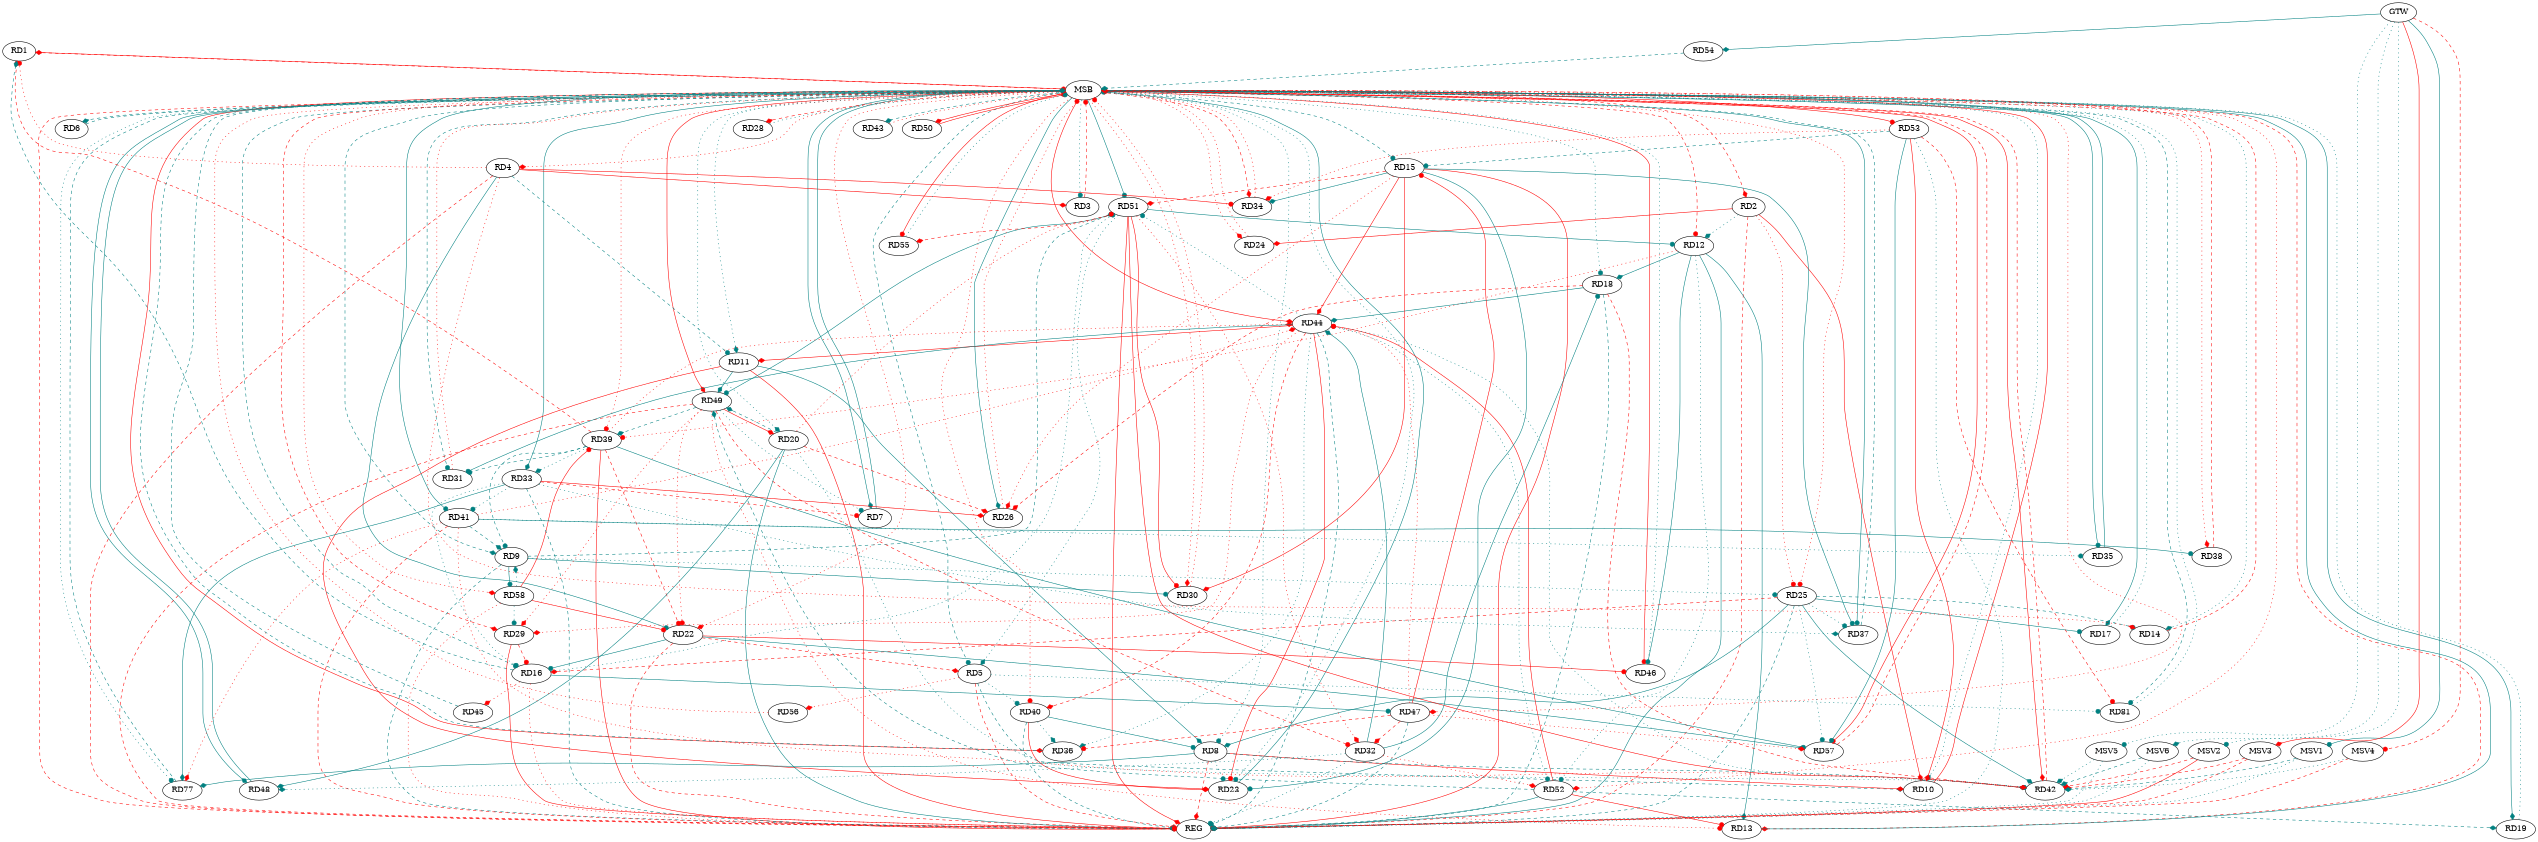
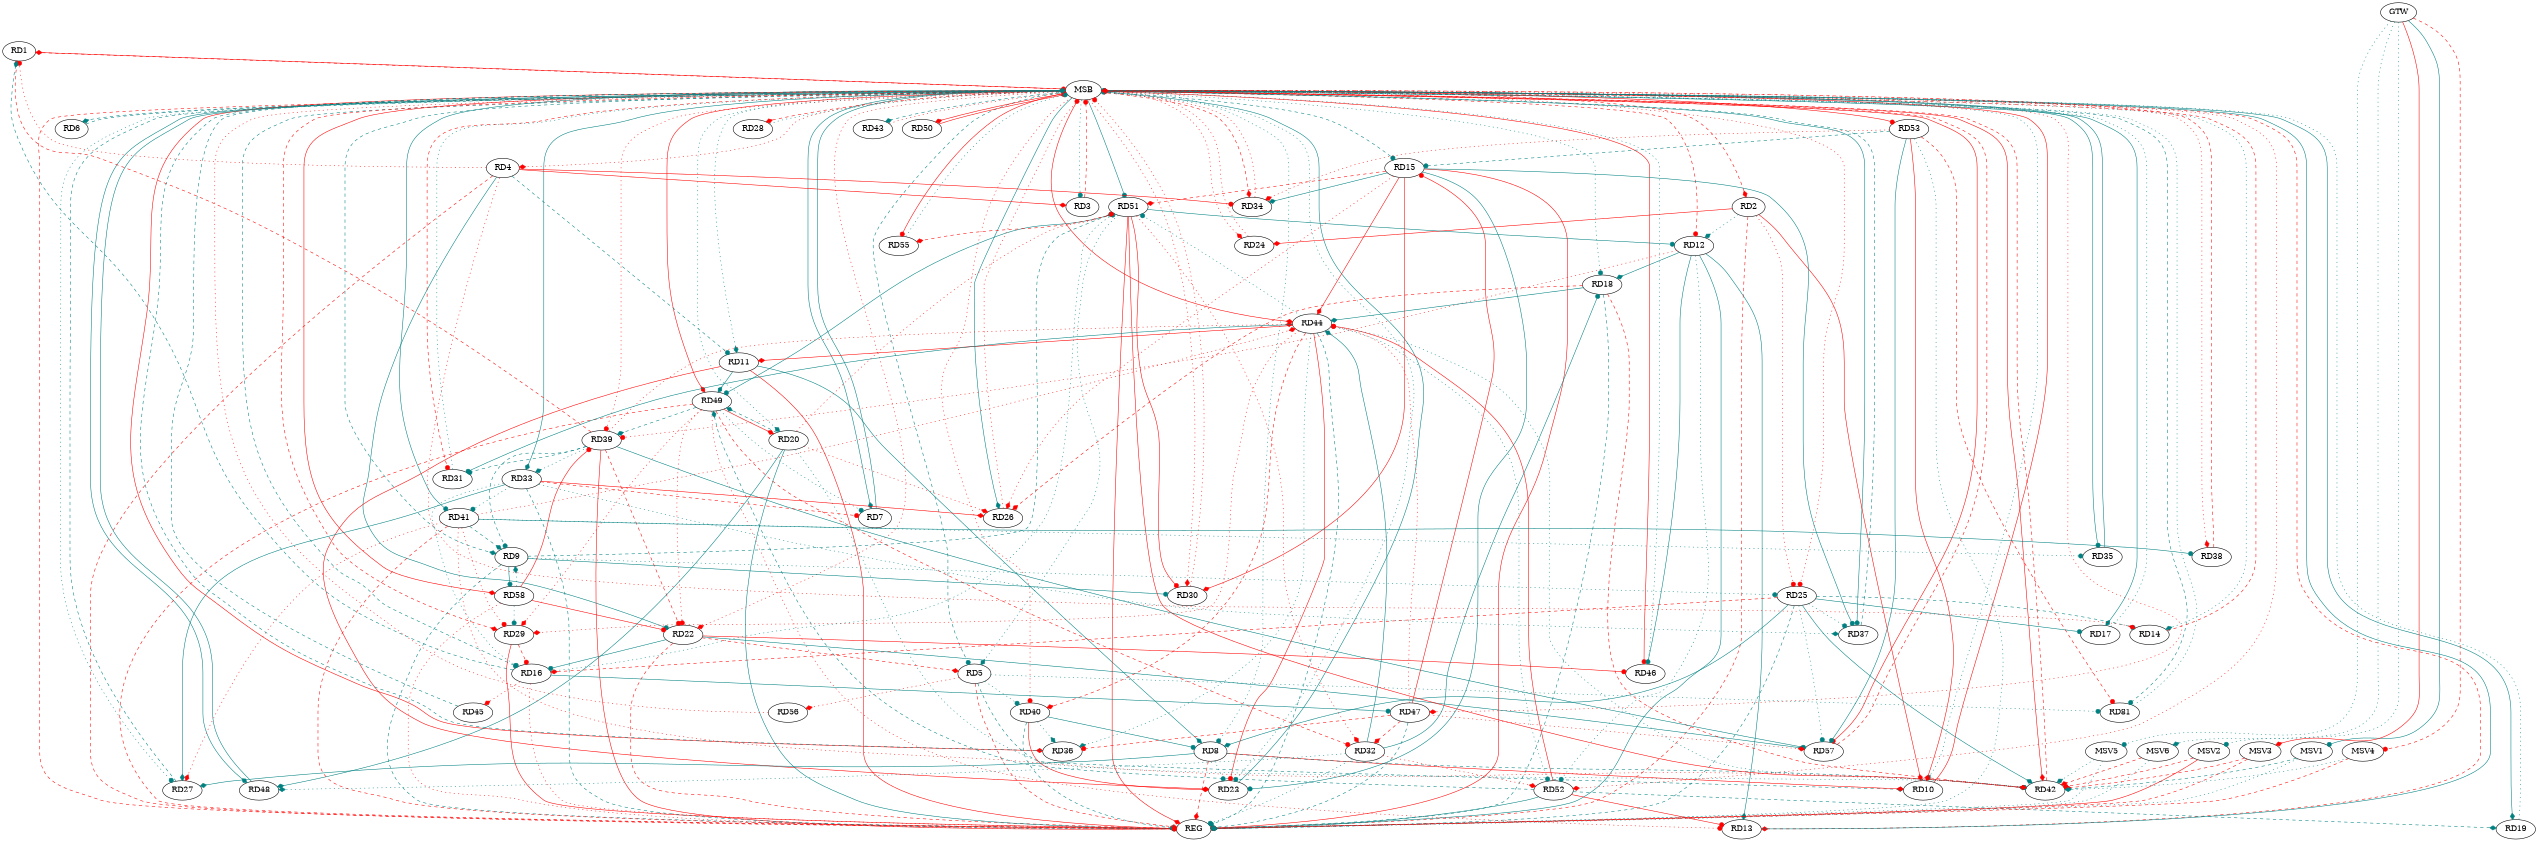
node "RD54": removed
edge "MSB" -> "RD58": style dotted -> solid
edge "MSB" -> "RD31": color teal -> red
edge "RD31" -> "MSB": color red -> teal
edge "RD20" -> "RD26": style dashed -> dotted
edge "RD41" -> "RD29": added
edge "MSV6" -> "RD42": color teal -> red
node "RD77": label "RD77" -> "RD27"
